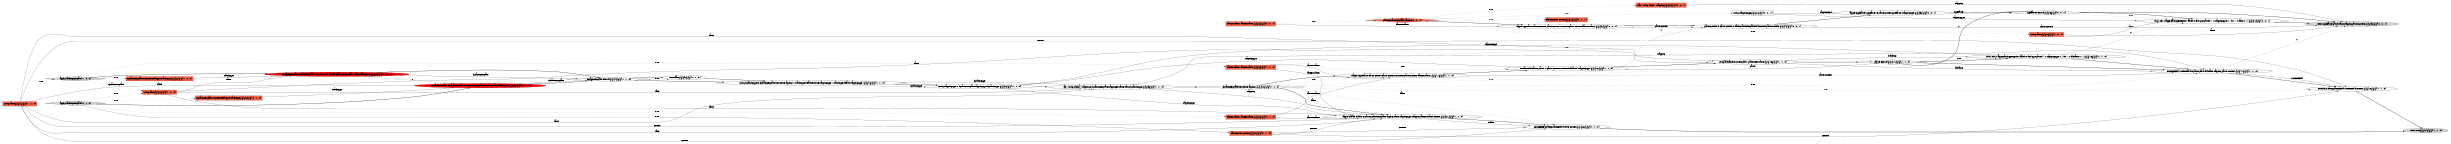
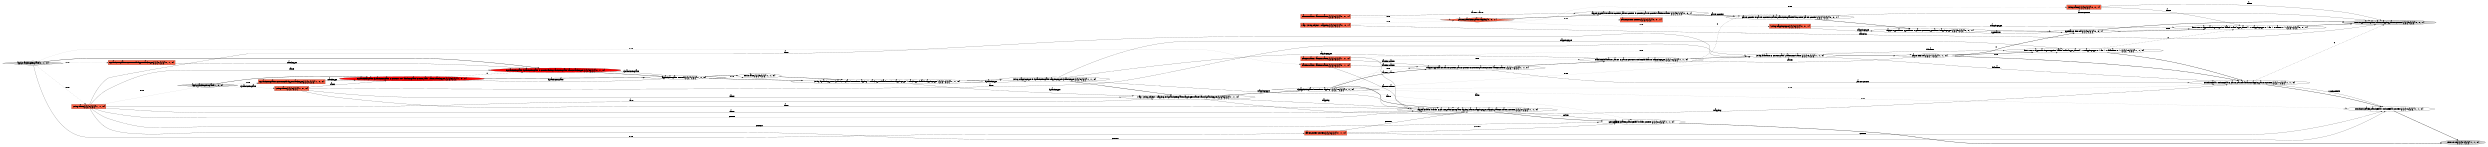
edge "parseDynamicTemplateMapping['0', '0', '1']" -> "Map<String,Object> mapping@@@2@@@['0', '0', '1']": reversed
node "String mappingType@@@2@@@['0', '0', '1']": fillcolor white -> tomato
edge "applyMatchingTemplate['1', '0', '0']" -> "DateFormatter dateFormatter@@@2@@@['1', '0', '0']": removed, label "true"
edge "applyMatchingTemplate['0', '1', '0']" -> "String name@@@2@@@['1', '0', '0']": now "applyMatchingTemplate['0', '1', '0']" -> "String name@@@2@@@['1', '1', '0']"
